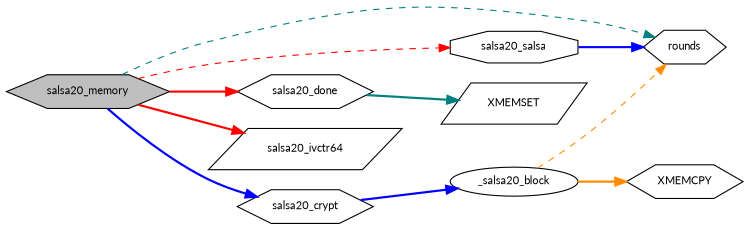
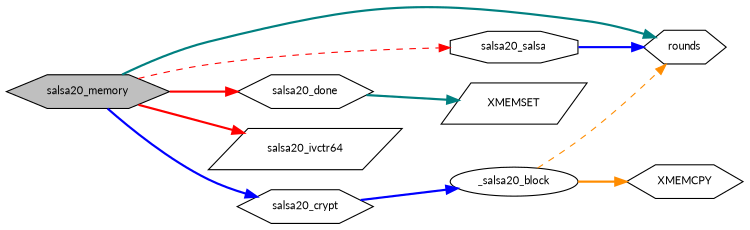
edge "salsa20_memory" -> "rounds": style dashed -> bold
